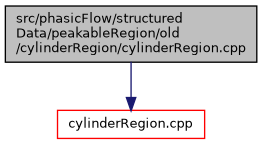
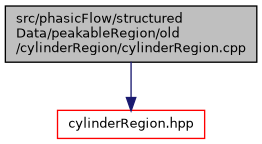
node "cylinderRegion.cpp": label "cylinderRegion.cpp" -> "cylinderRegion.hpp"
